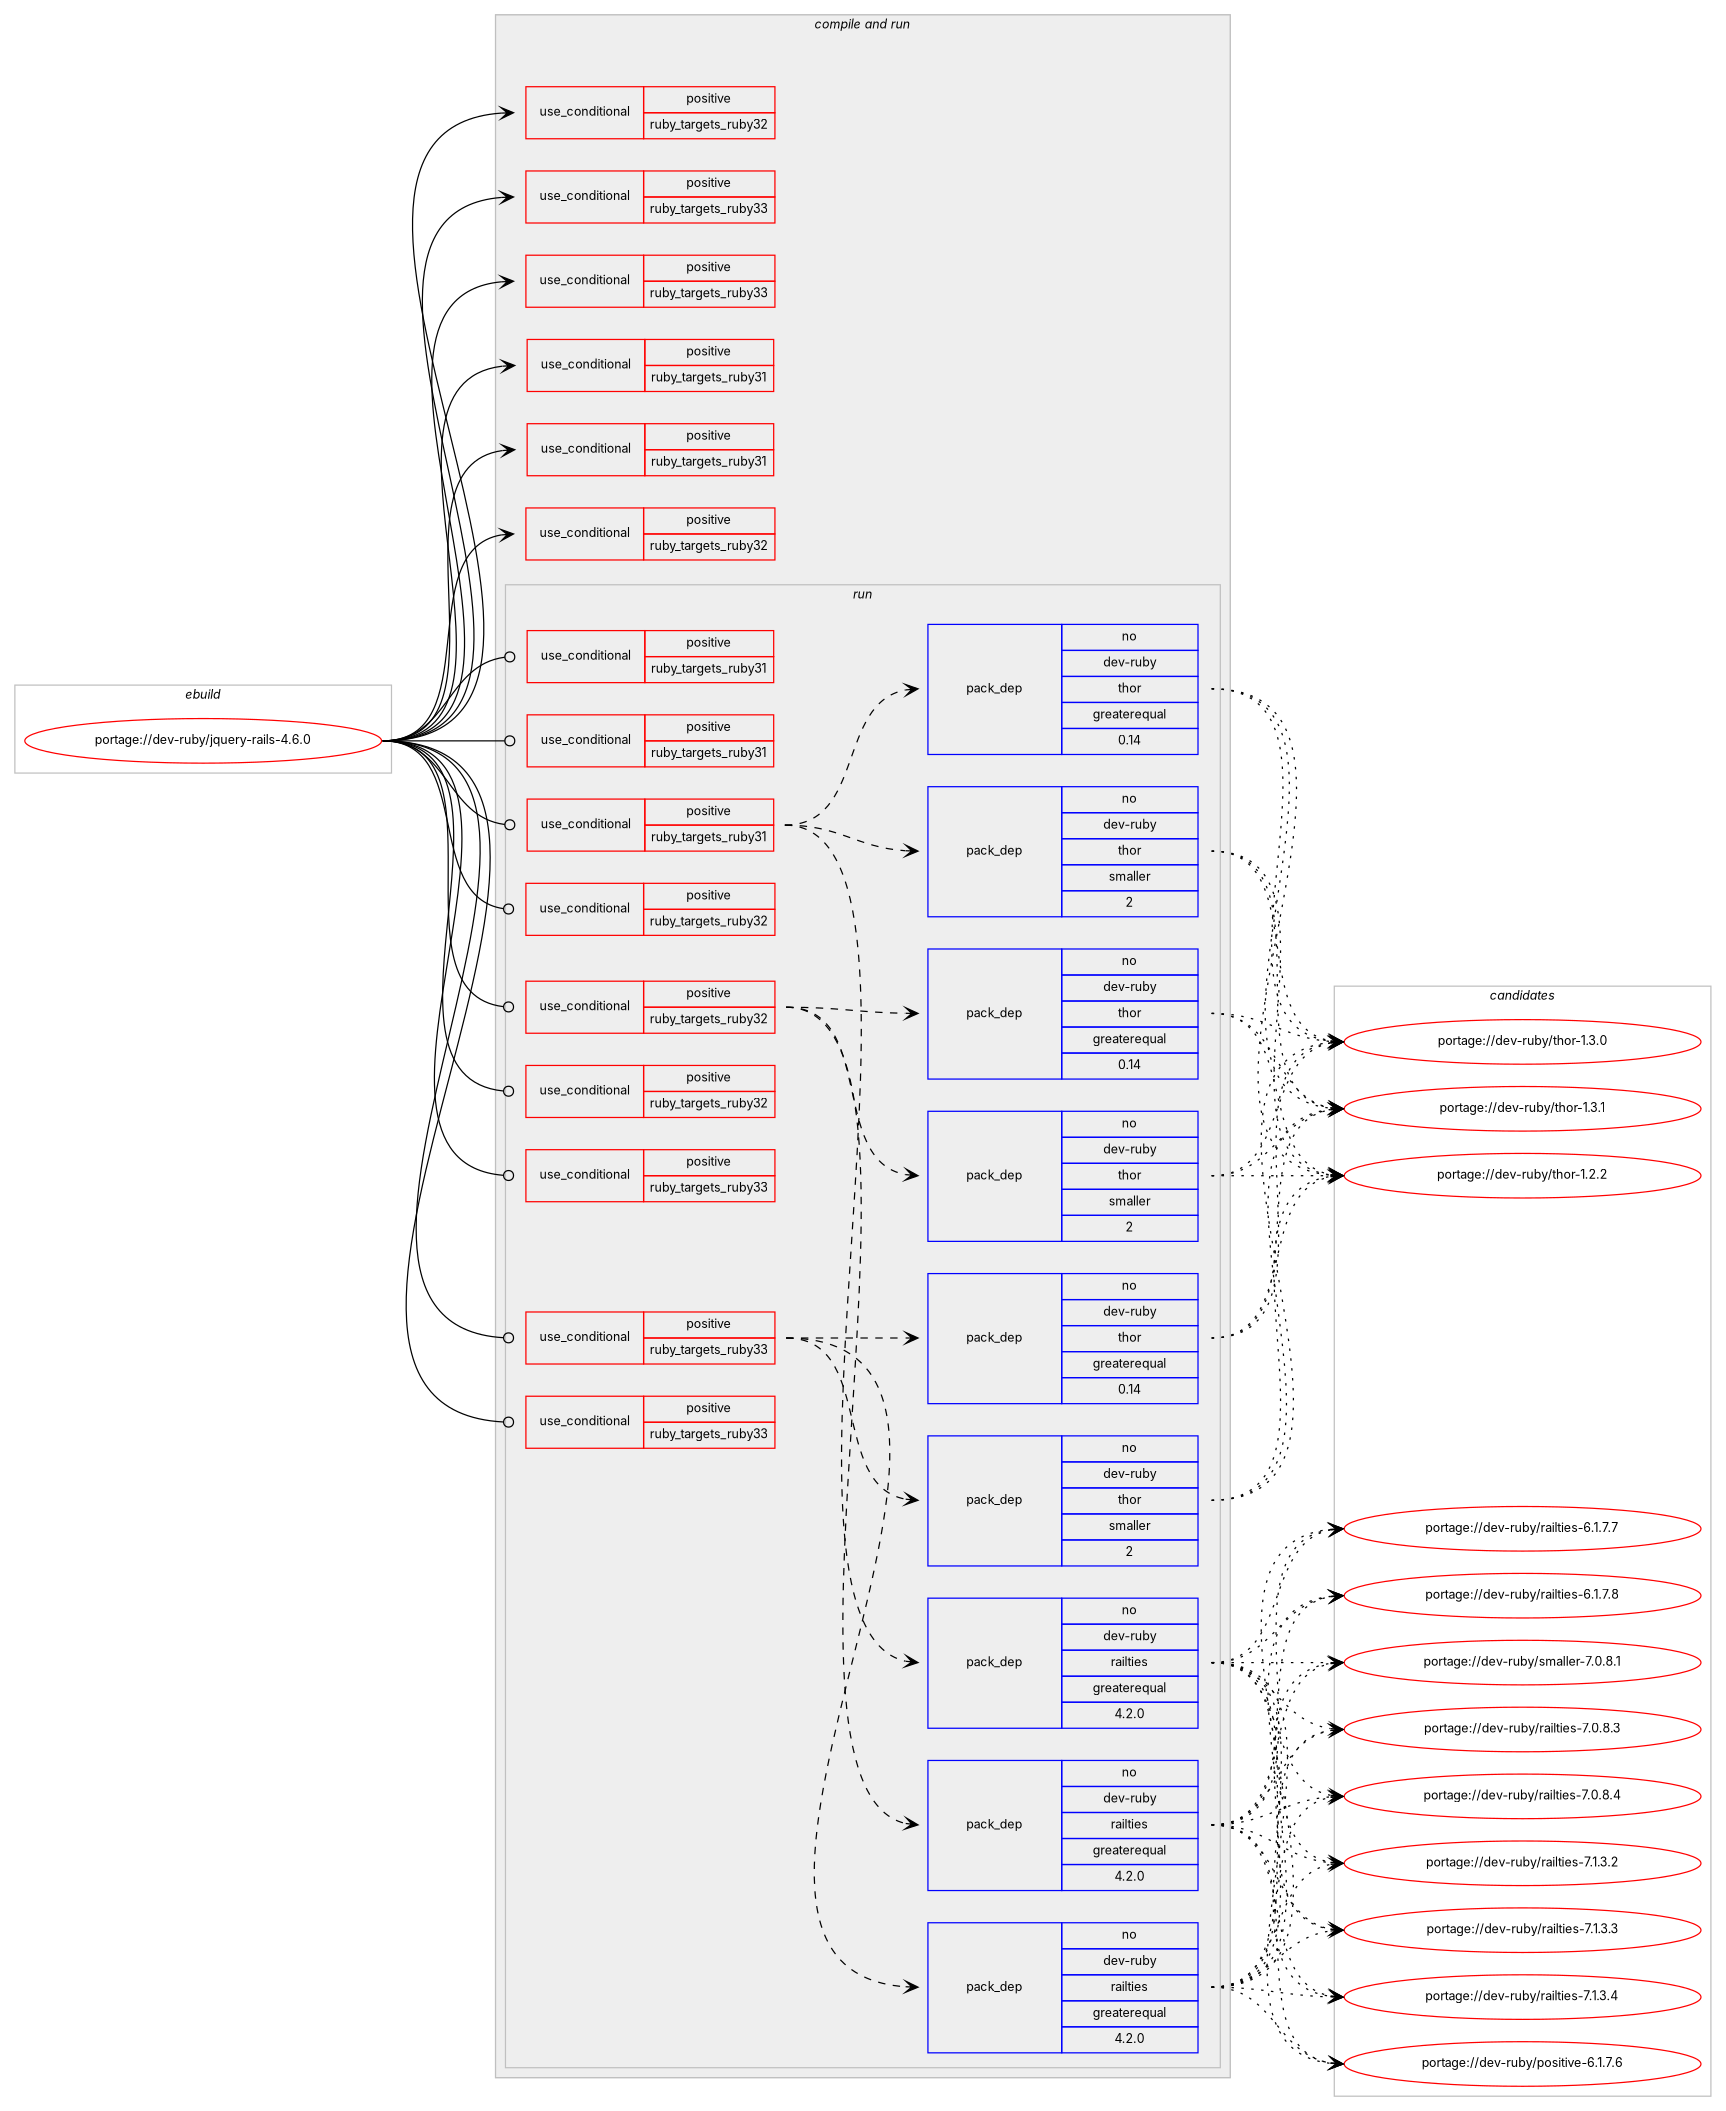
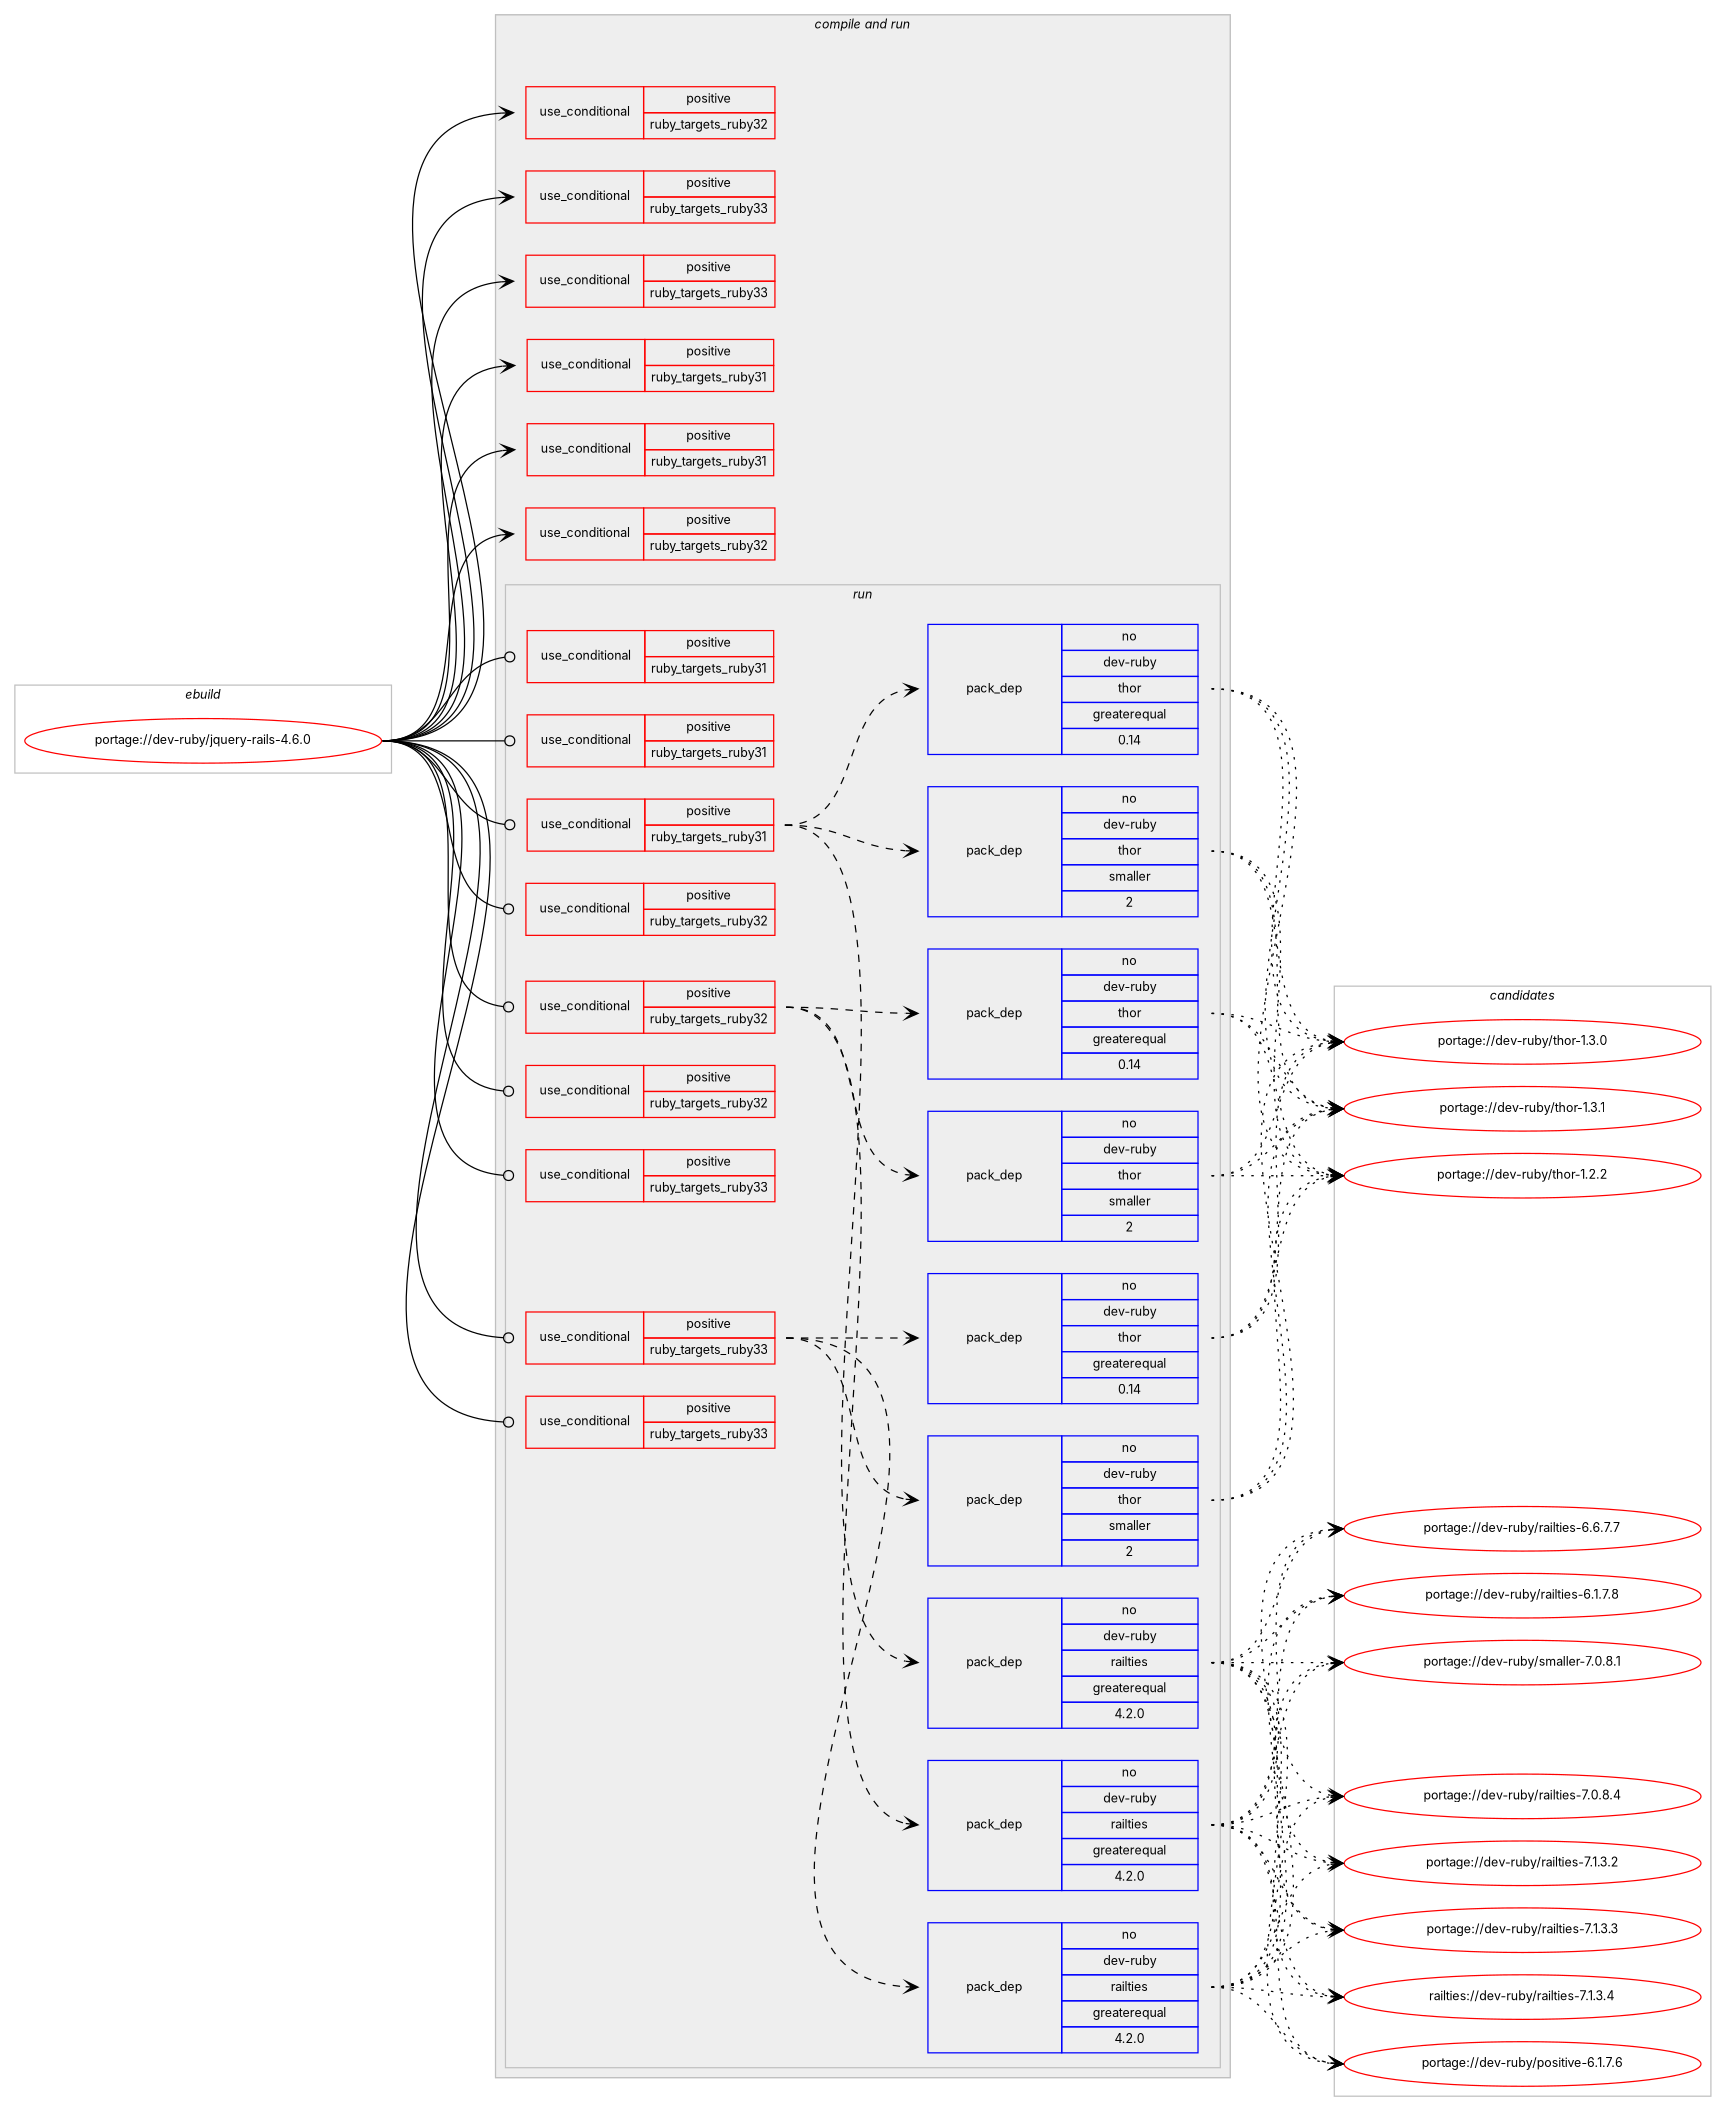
node "portage://dev-ruby/railties-6.1.7.7": label "portage://dev-ruby/railties-6.1.7.7" -> "portage://dev-ruby/railties-6.6.7.7"
node "portage://dev-ruby/railties-7.0.8.3": removed
node "portage://dev-ruby/railties-7.1.3.4": label "portage://dev-ruby/railties-7.1.3.4" -> "railties://dev-ruby/railties-7.1.3.4"
